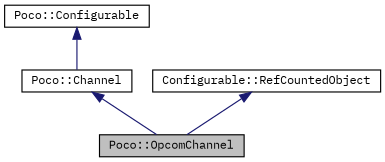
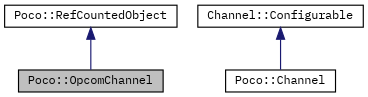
node "Poco::Configurable": label "Poco::Configurable" -> "Channel::Configurable"
node "Configurable::RefCountedObject": label "Configurable::RefCountedObject" -> "Poco::RefCountedObject"
edge "Poco::OpcomChannel" -> "Poco::Channel": removed
